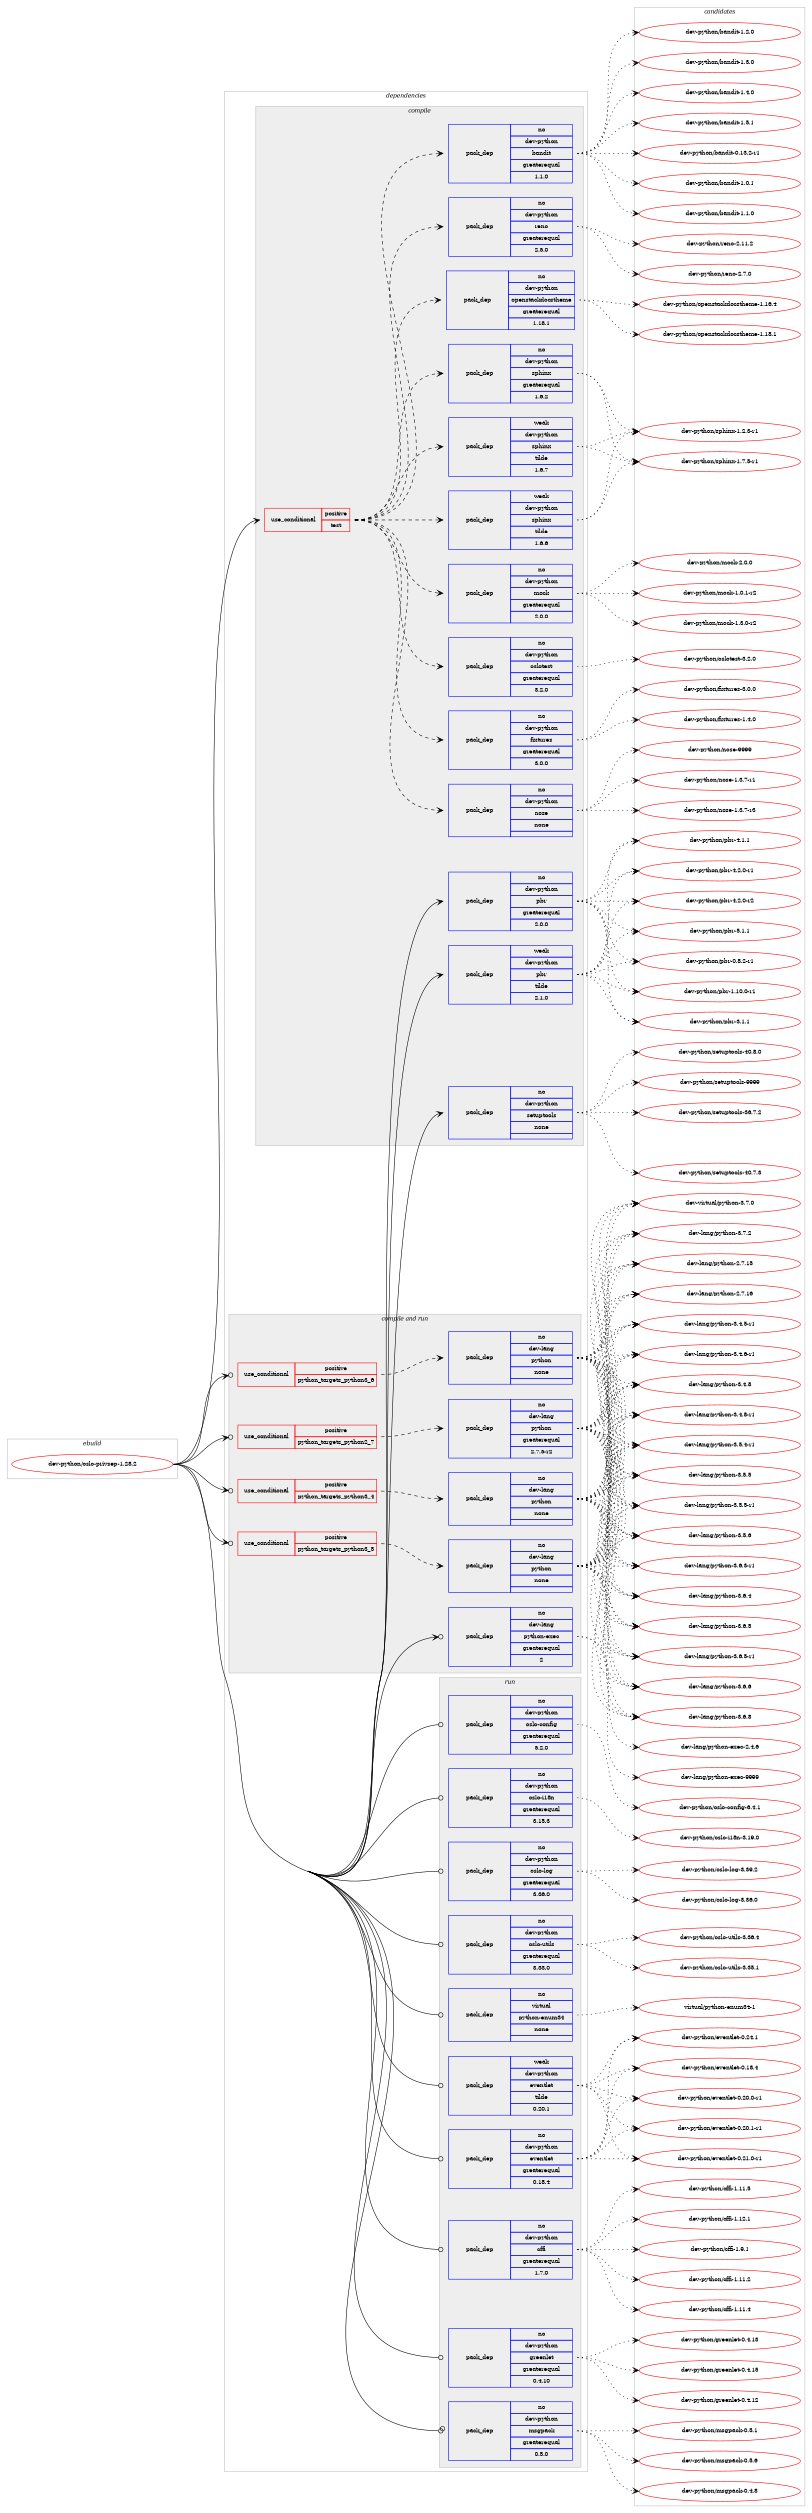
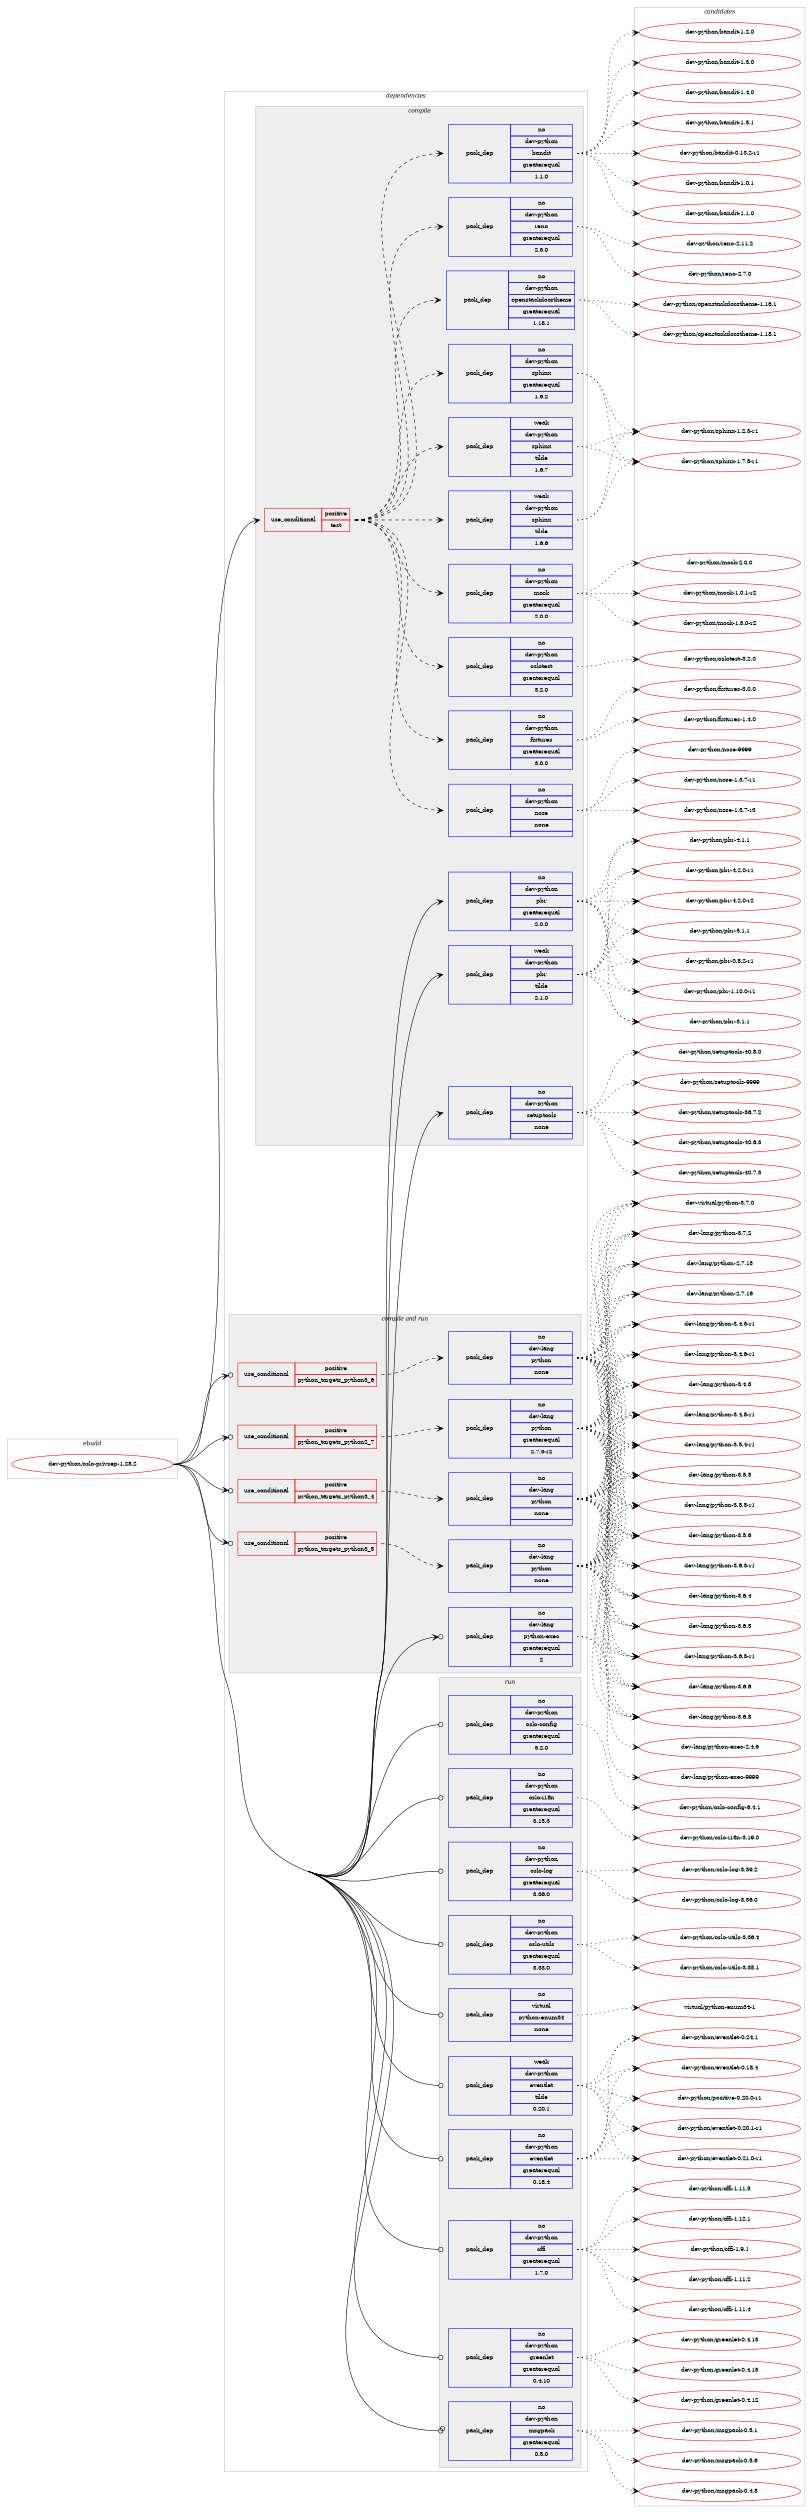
node "dev-python/openstackdocstheme-1.16.4": label "dev-python/openstackdocstheme-1.16.4" -> "dev-python/openstackdocstheme-1.16.1"
node "dev-python/setuptools-40.6.3": added
node "dev-python/eventlet-0.20.0-r1": label "dev-python/eventlet-0.20.0-r1" -> "dev-python/positive-0.20.0-r1"
